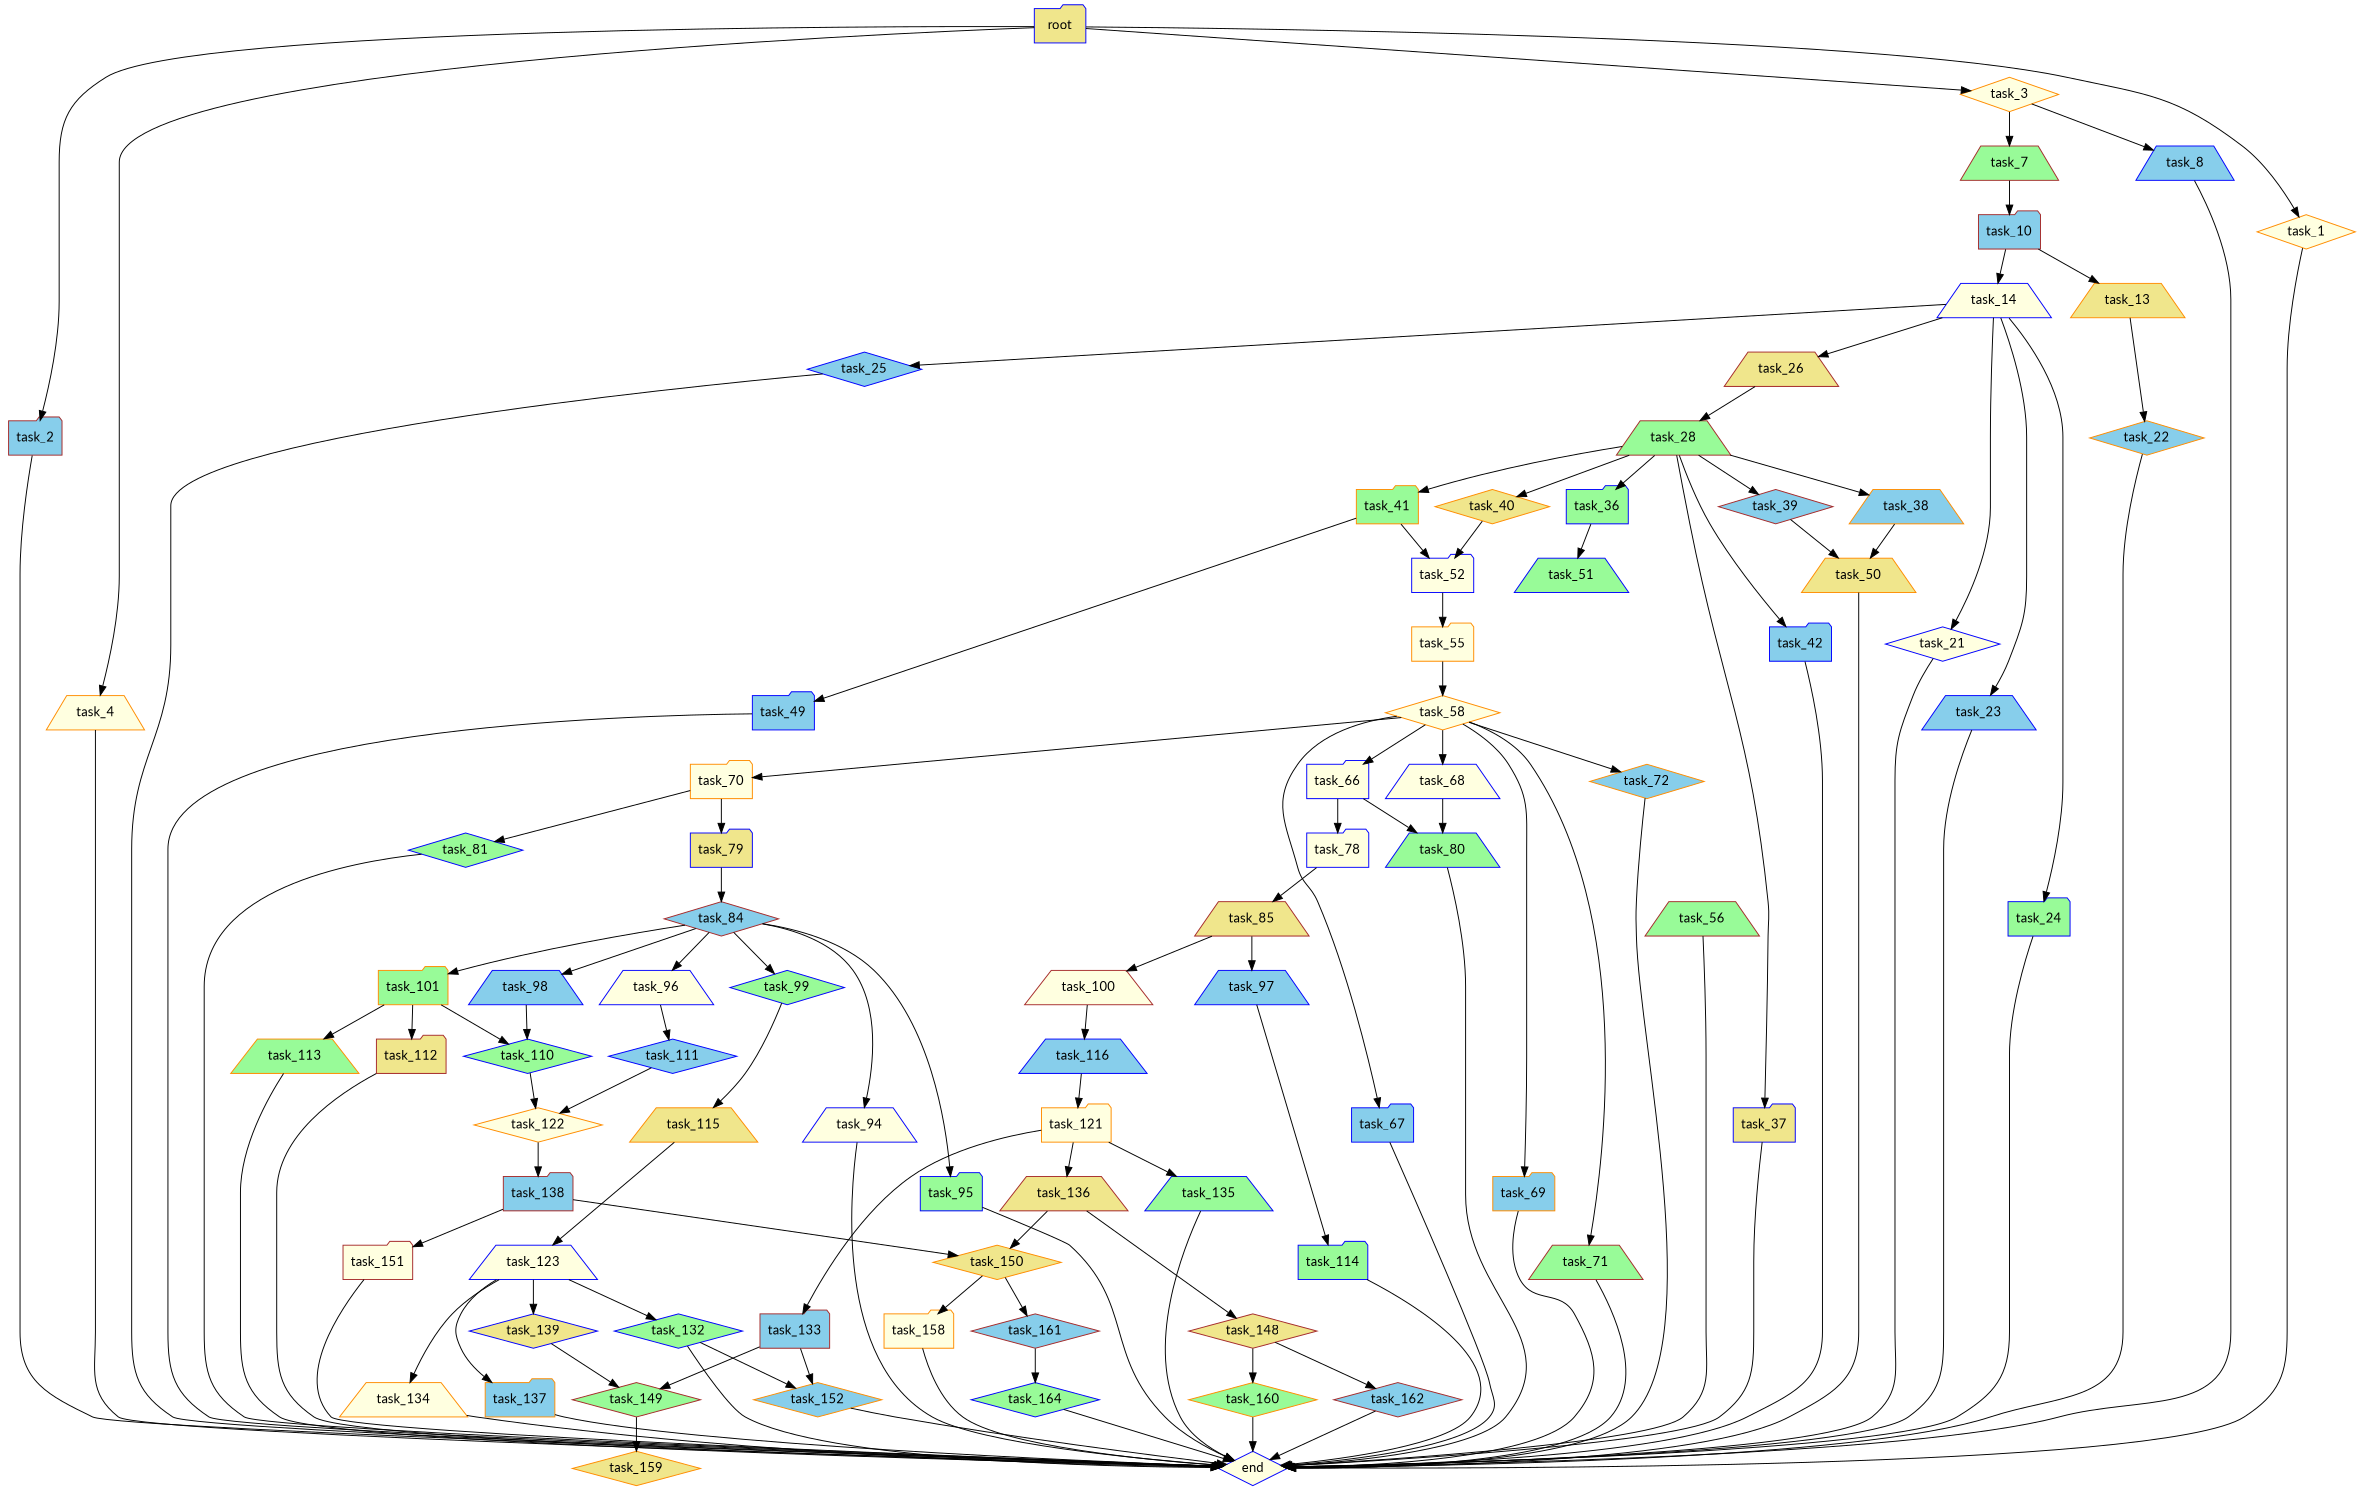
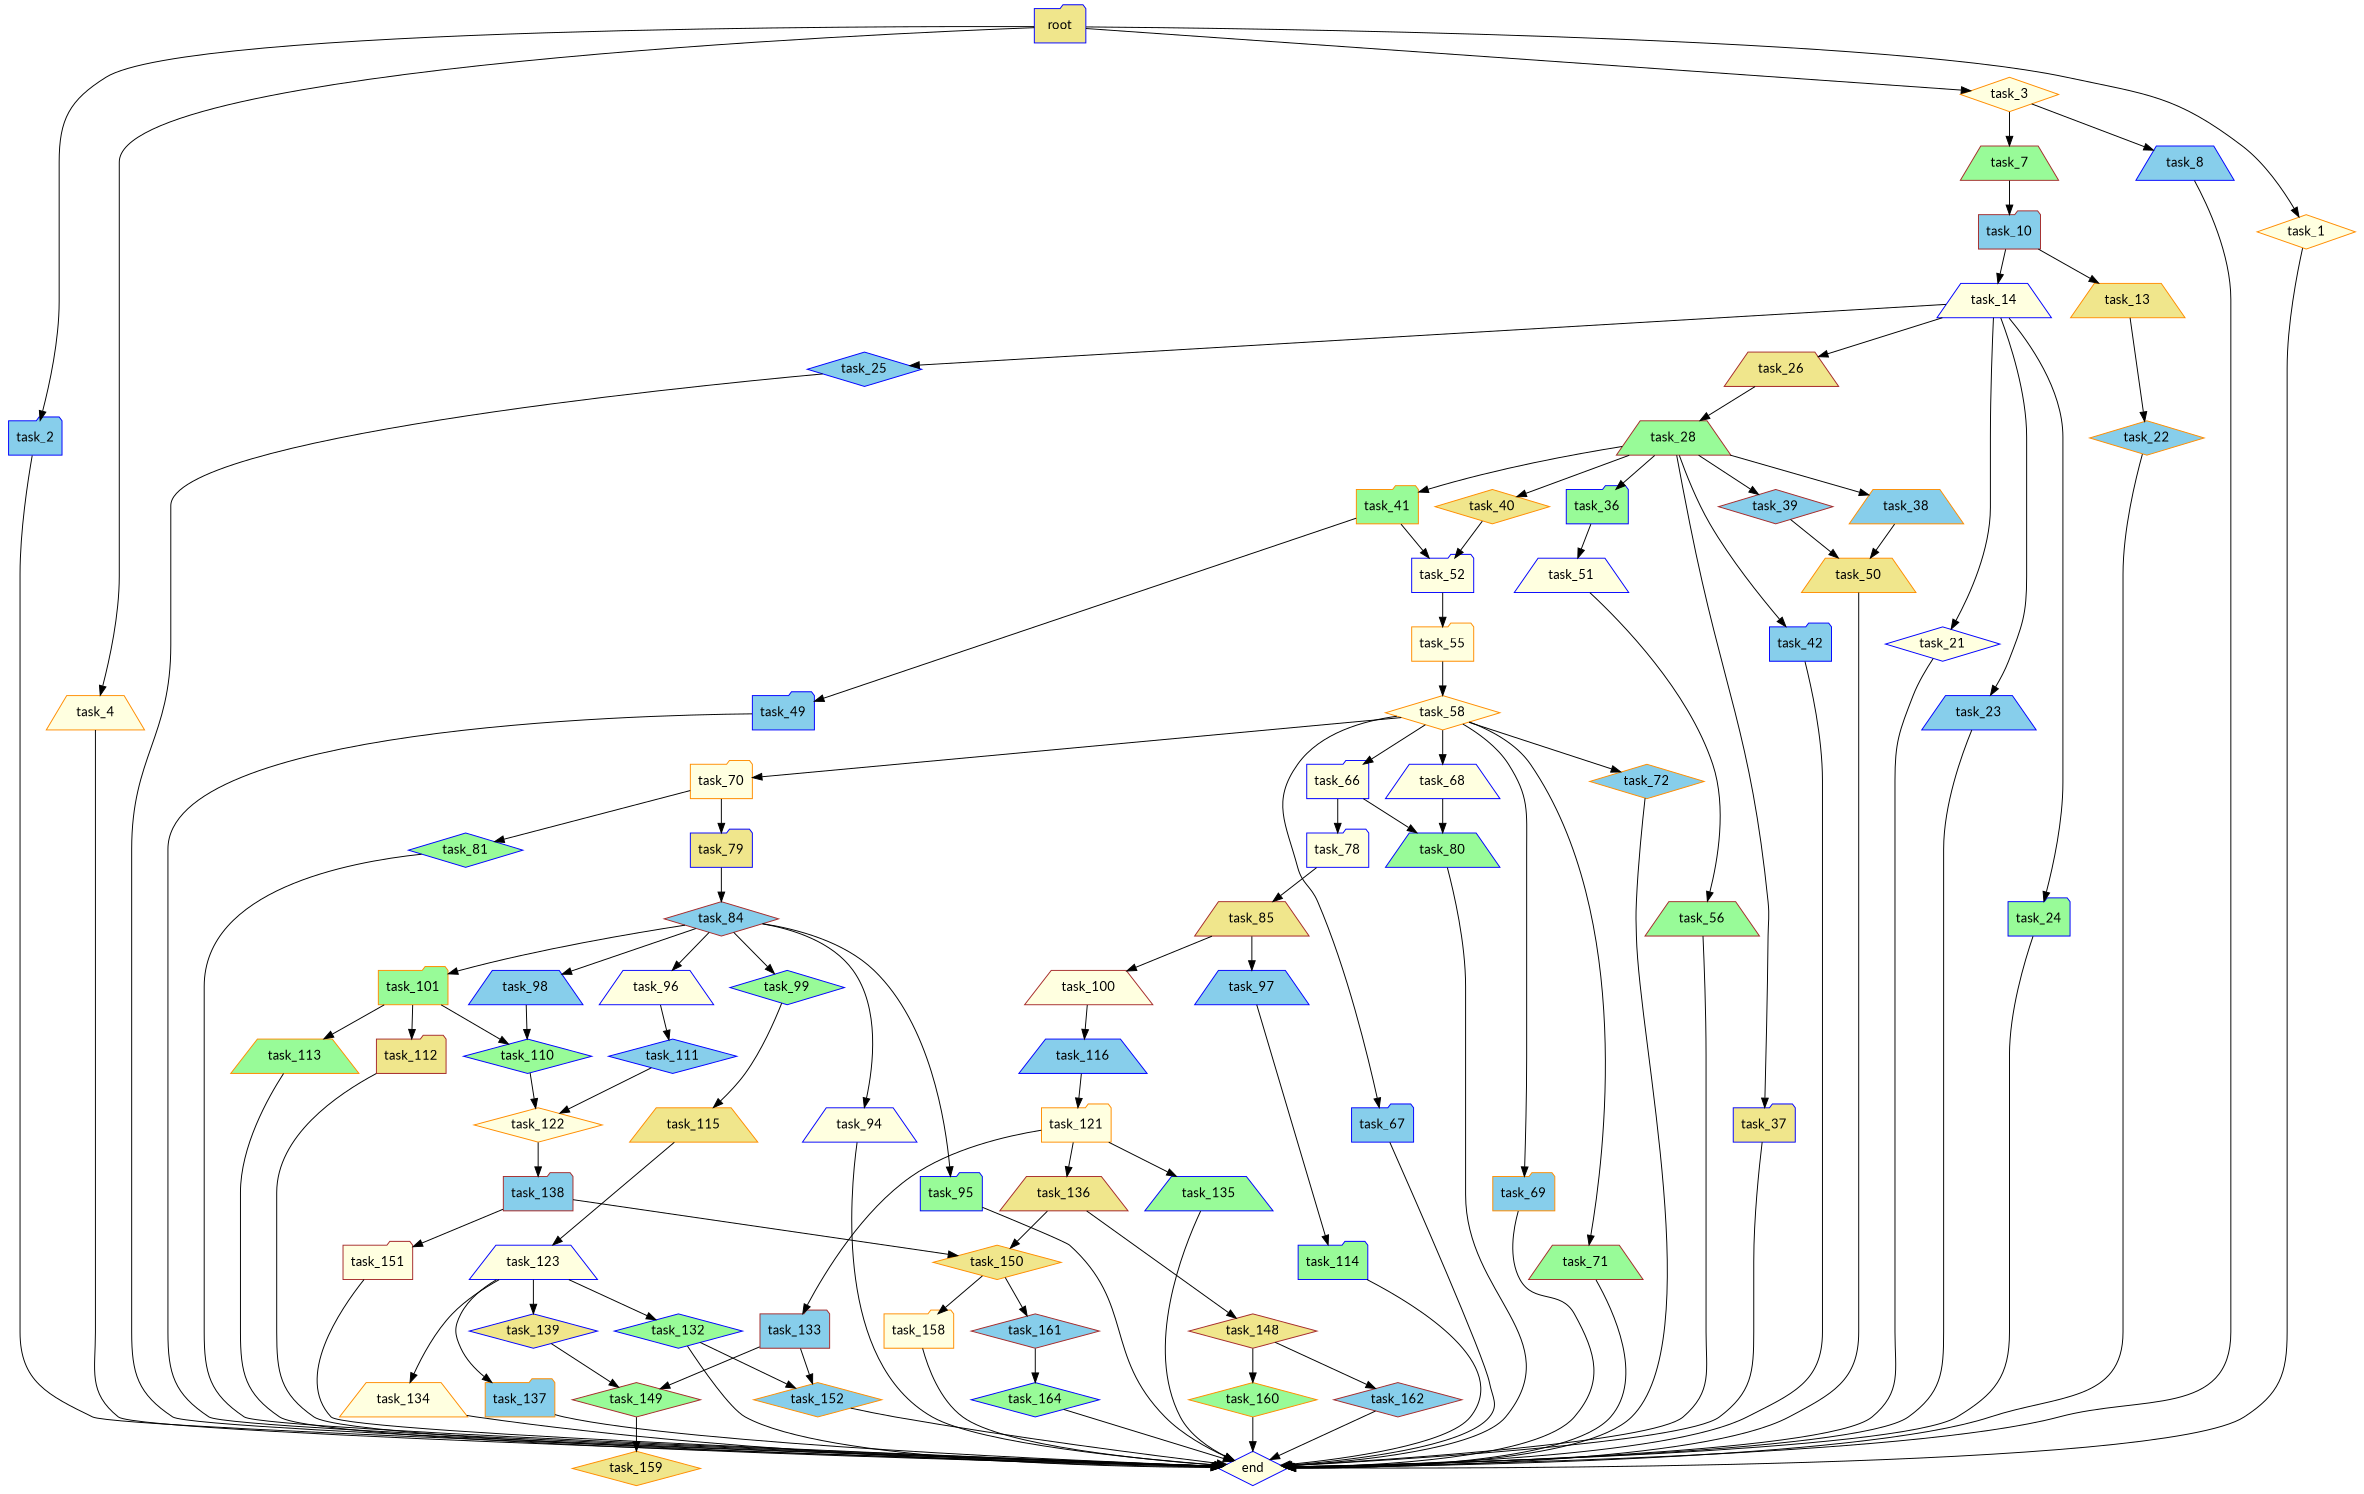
node "task_2": color brown -> blue
node "task_51": fillcolor palegreen -> lightyellow
edge "task_51" -> "task_56": added
